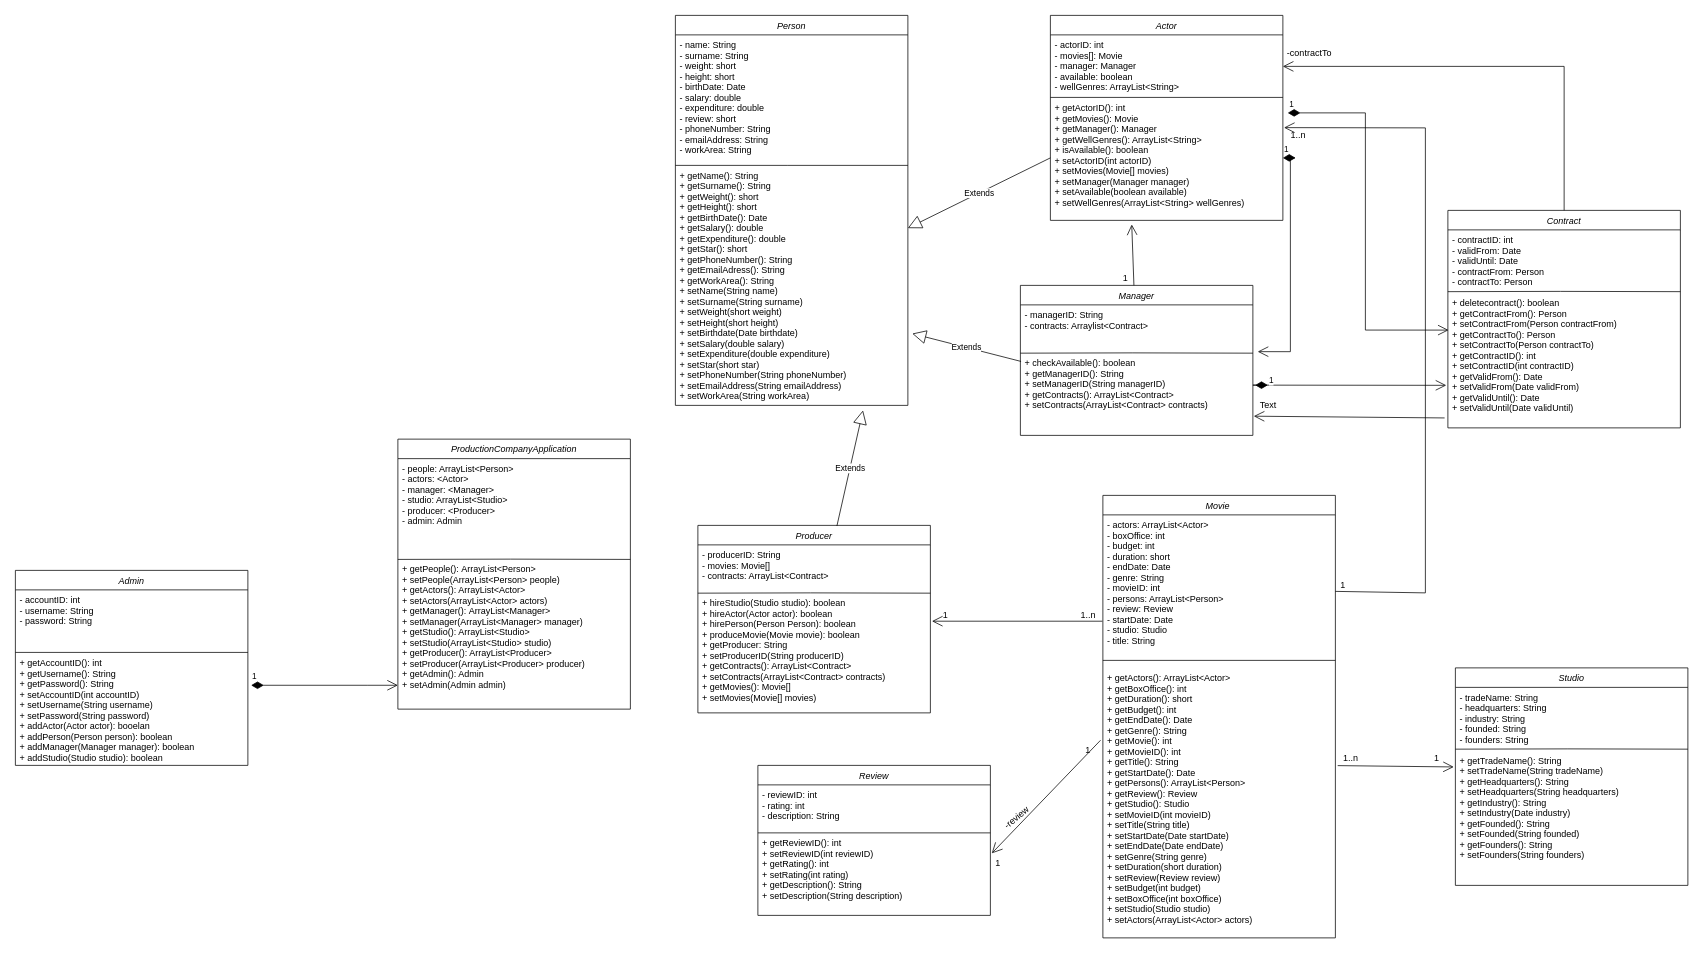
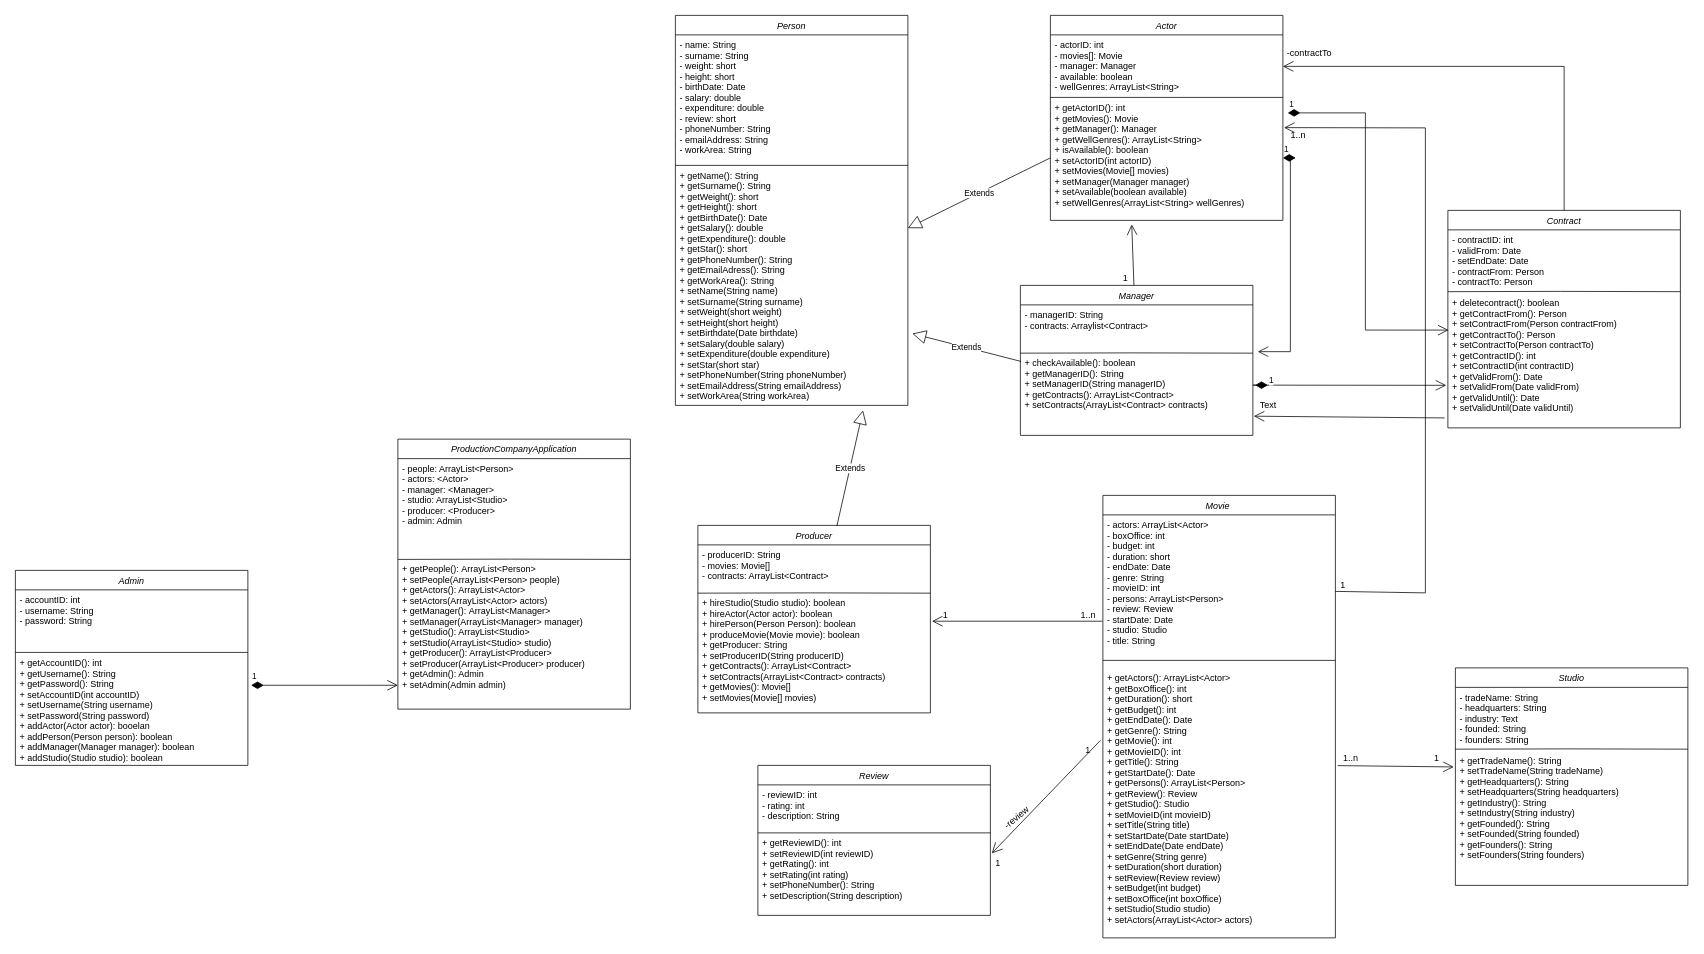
node "- contractID: int - validFrom: Date - validUntil: Date - contractFrom: Person - contractTo: Person": label "- contractID: int - validFrom: Date - validUntil: Date - contractFrom: Person - contractTo: Person" -> "- contractID: int - validFrom: Date - setEndDate: Date - contractFrom: Person - contractTo: Person"
node "- tradeName: String - headquarters: String - industry: String - founded: String - founders: String": label "- tradeName: String - headquarters: String - industry: String - founded: String - founders: String" -> "- tradeName: String - headquarters: String - industry: Text - founded: String - founders: String"
node "+ getTradeName(): String + setTradeName(String tradeName) + getHeadquarters(): String + setHeadquarters(String headquarters) + getIndustry(): String + setIndustry(Date industry) + getFounded(): String + setFounded(String founded) + getFounders(): String + setFounders(String founders)": label "+ getTradeName(): String + setTradeName(String tradeName) + getHeadquarters(): String + setHeadquarters(String headquarters) + getIndustry(): String + setIndustry(Date industry) + getFounded(): String + setFounded(String founded) + getFounders(): String + setFounders(String founders)" -> "+ getTradeName(): String + setTradeName(String tradeName) + getHeadquarters(): String + setHeadquarters(String headquarters) + getIndustry(): String + setIndustry(String industry) + getFounded(): String + setFounded(String founded) + getFounders(): String + setFounders(String founders)"
node "+ getReviewID(): int + setReviewID(int reviewID) + getRating(): int + setRating(int rating) + getDescription(): String + setDescription(String description)": label "+ getReviewID(): int + setReviewID(int reviewID) + getRating(): int + setRating(int rating) + getDescription(): String + setDescription(String description)" -> "+ getReviewID(): int + setReviewID(int reviewID) + getRating(): int + setRating(int rating) + setPhoneNumber(): String + setDescription(String description)"
